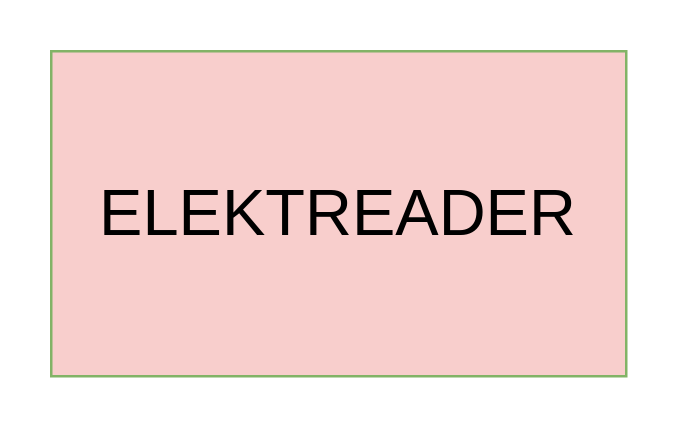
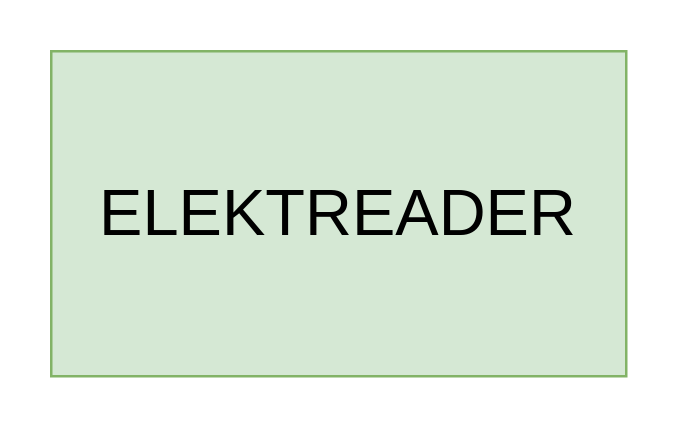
node "ELEKTREADER": fillcolor #f8cecc -> #d5e8d4
